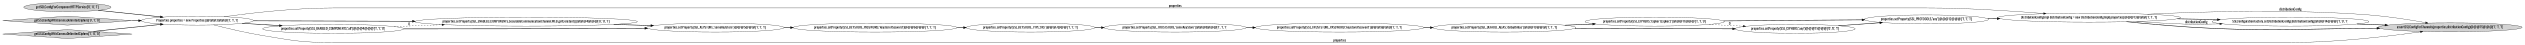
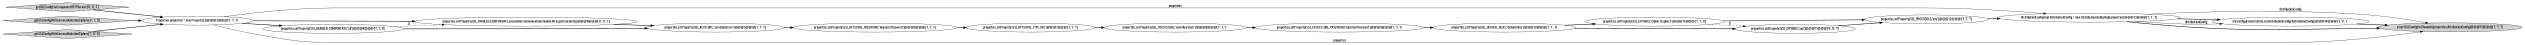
node "getSSLConfigForComponentHTTPService['0', '0', '1']": shape ellipse -> diamond
